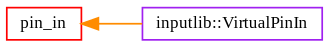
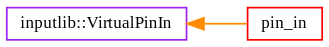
edge "inputlib::VirtualPinIn" -> "pin_in": reversed
